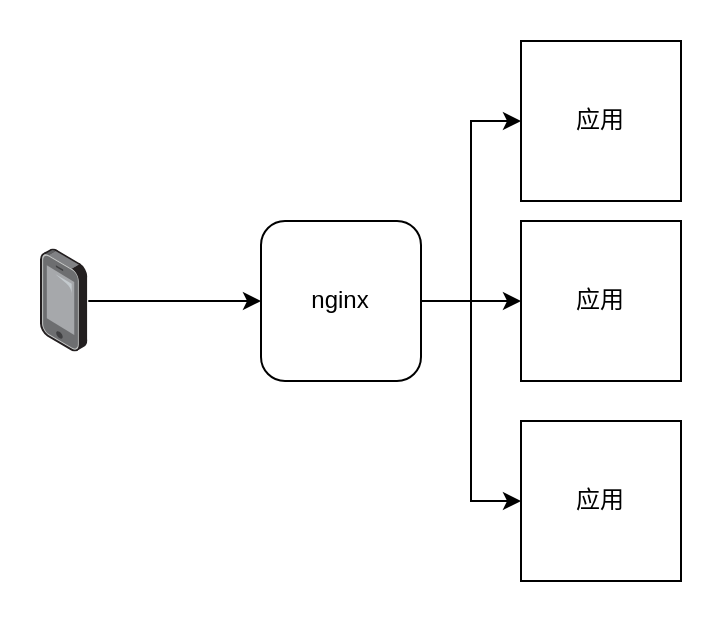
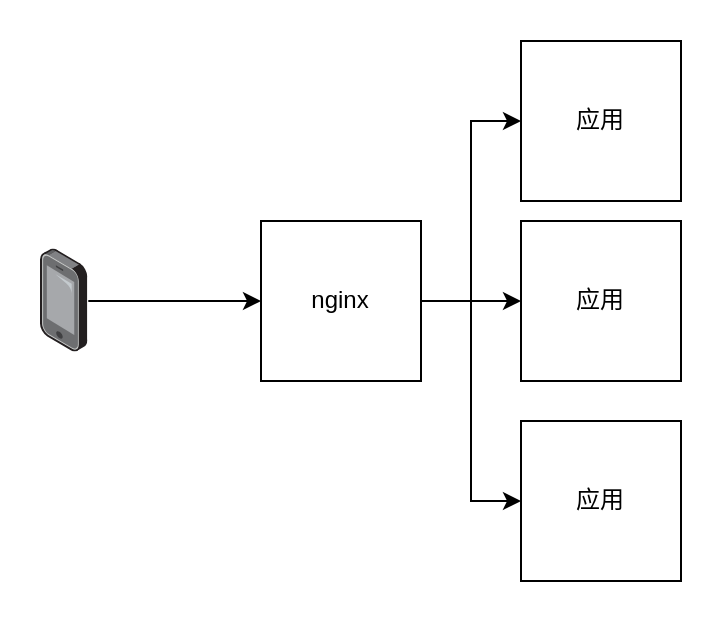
node "nginx": shape rounded rectangle -> rectangle
